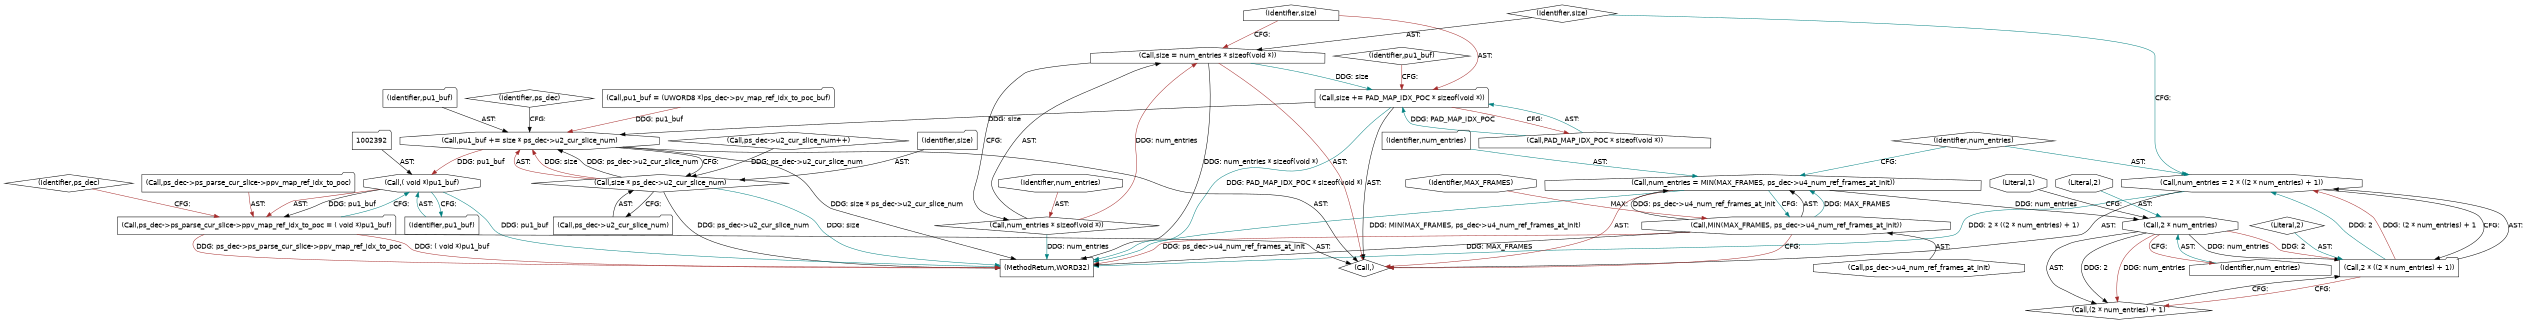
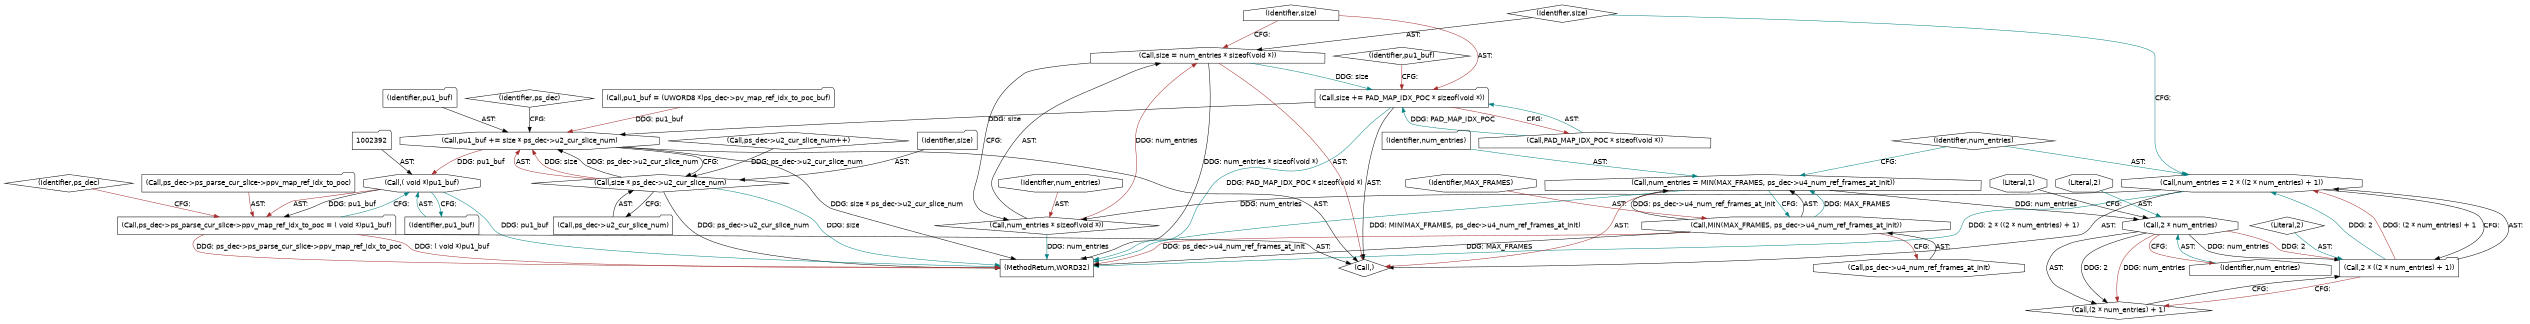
edge "(Call,num_entries = 2 * ((2 * num_entries) + 1))" -> "(Call,num_entries * sizeof(void *))": added, label "DDG: num_entries"
edge "(Identifier,MAX_FRAMES)" -> "(Call,MIN(MAX_FRAMES, ps_dec->u4_num_ref_frames_at_init))": label "MAX: " -> "AST: "
edge "(Call,MIN(MAX_FRAMES, ps_dec->u4_num_ref_frames_at_init))" -> "(Call,)": now "(Call,MIN(MAX_FRAMES, ps_dec->u4_num_ref_frames_at_init))" -> "(Call,ps_dec->u4_num_ref_frames_at_init)"
